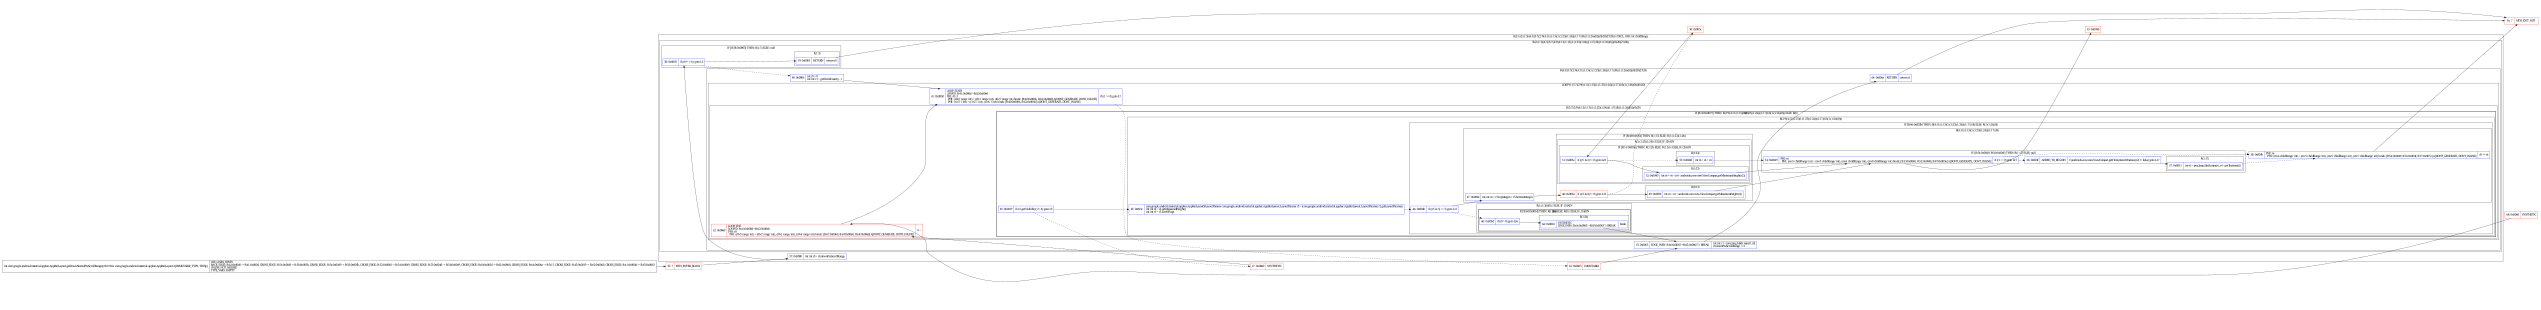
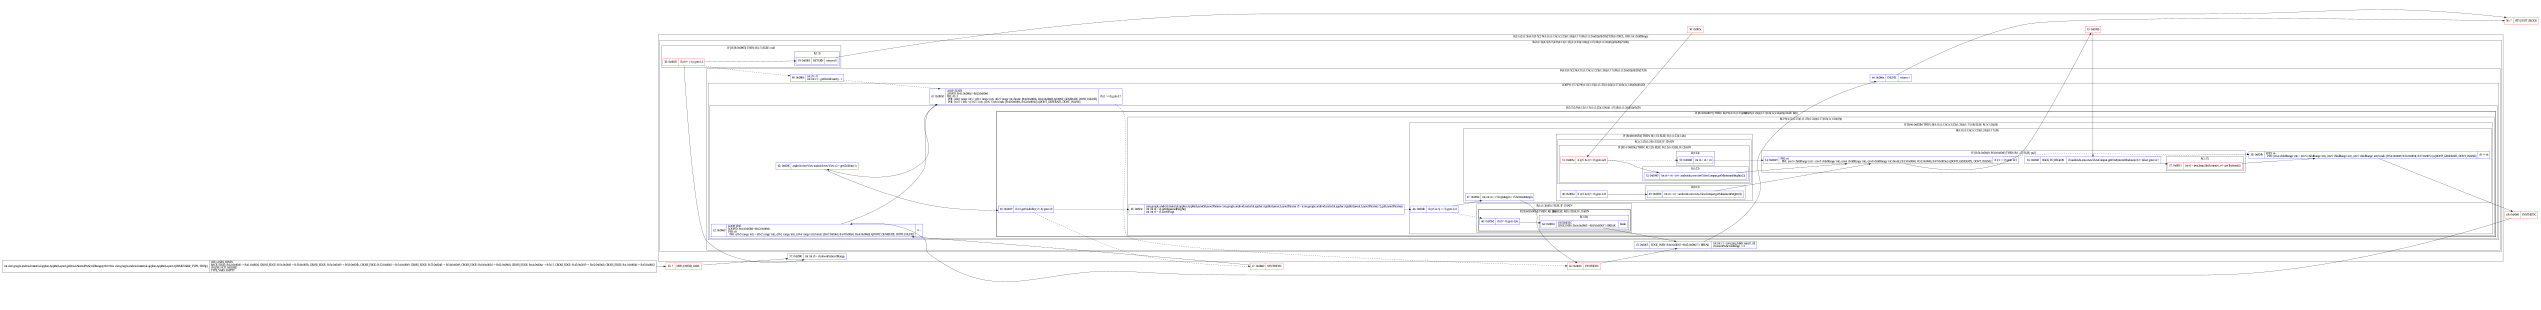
node "36: ?": text "MTH_EXIT_NOT" -> "MTH_EXIT_BLOCK"
node "38: 0x0003": color blue -> red
node "64: 0x006a": text "RETURN" -> "INLINE"
edge "40: 0x0006" -> "41: 0x000d": style solid -> dashed
edge "58: 0x005b" -> "36: ?": now "58: 0x005b" -> "68: 0x0060"
edge "48: 0x0034" -> "50: 0x003c": removed
node "58: 0x005b": text "PHI: r6" -> "END: r6"
node "51: 0x003e": color blue -> red
edge "54: 0x0049" -> "56: 0x004f": now "55: 0x004b" -> "56: 0x004f"
node "56: 0x004f": text "ADDED_TO_REGION" -> "BACK_TO_REGION"
edge "57: 0x0051" -> "58: 0x005b": style dashed -> solid
node "42: 0x000f": added
node "57: 0x0051": color blue -> red
node "48: 0x0034": color red -> blue
edge "37: 0x0000" -> "38: 0x0003": reversed
edge "47: 0x002d" -> "48: 0x0034": now "47: 0x002d" -> "65: 0x0063"
node "62: 0x0060": color red -> blue
node "35: ?": text "MTH_ENTER_BLOCK" -> "MTH_ENTER_VARS"
node "65: 0x0063": text "IMMUTABLE" -> "SYNTHETIC"
